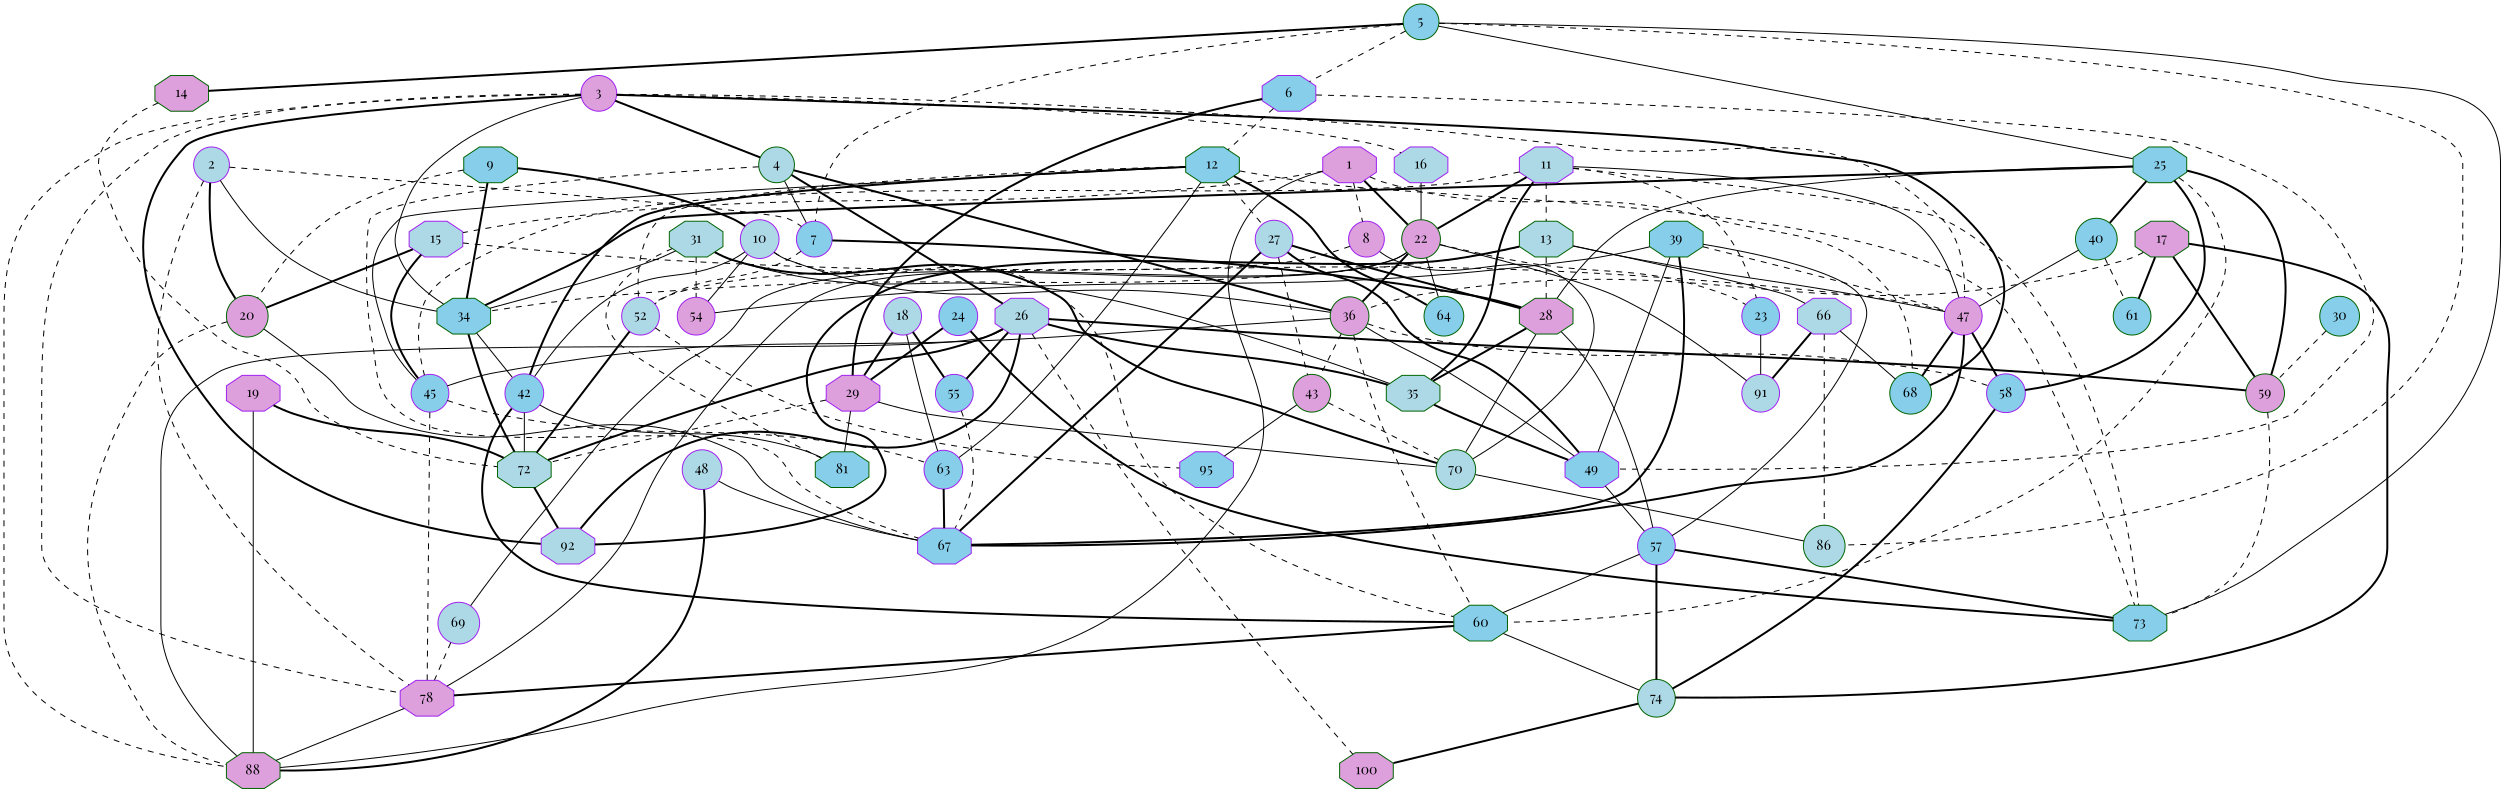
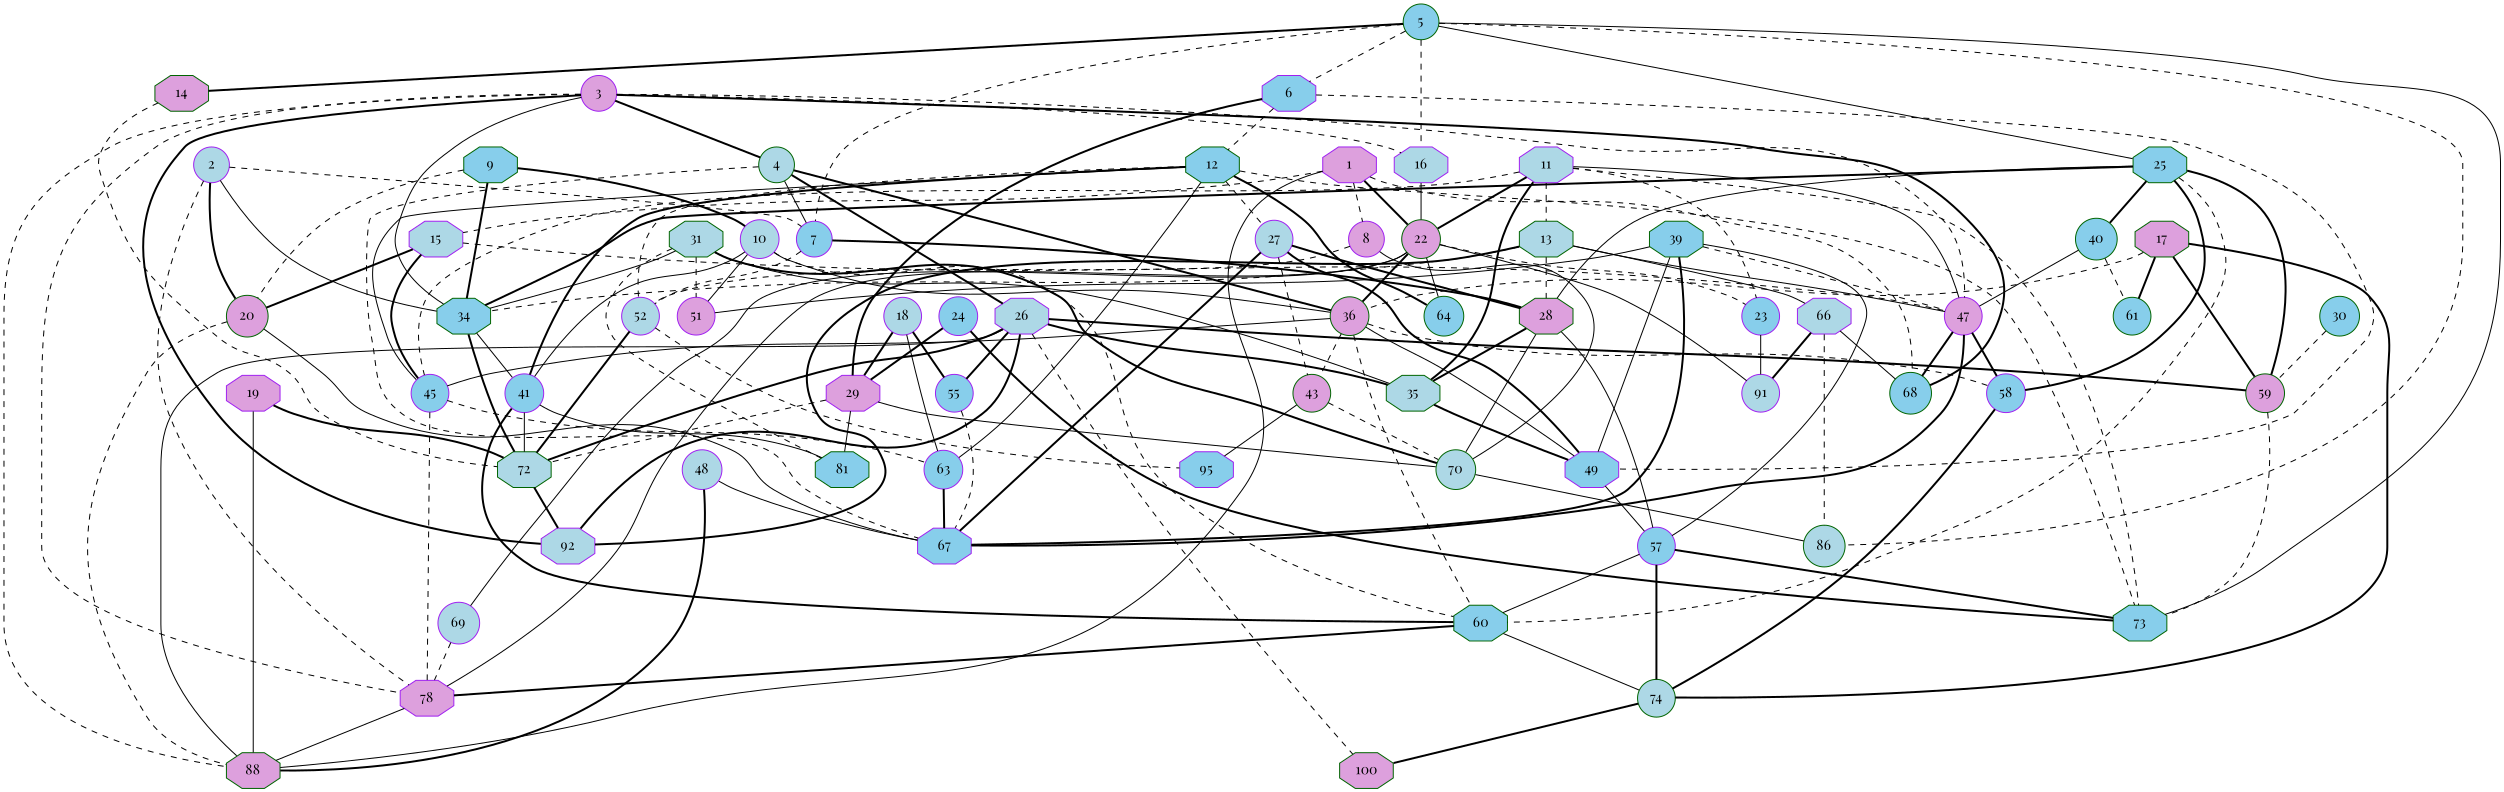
edge "5" -- "16": added
node "54": label "54" -> "51"
node "42": label "42" -> "41"
